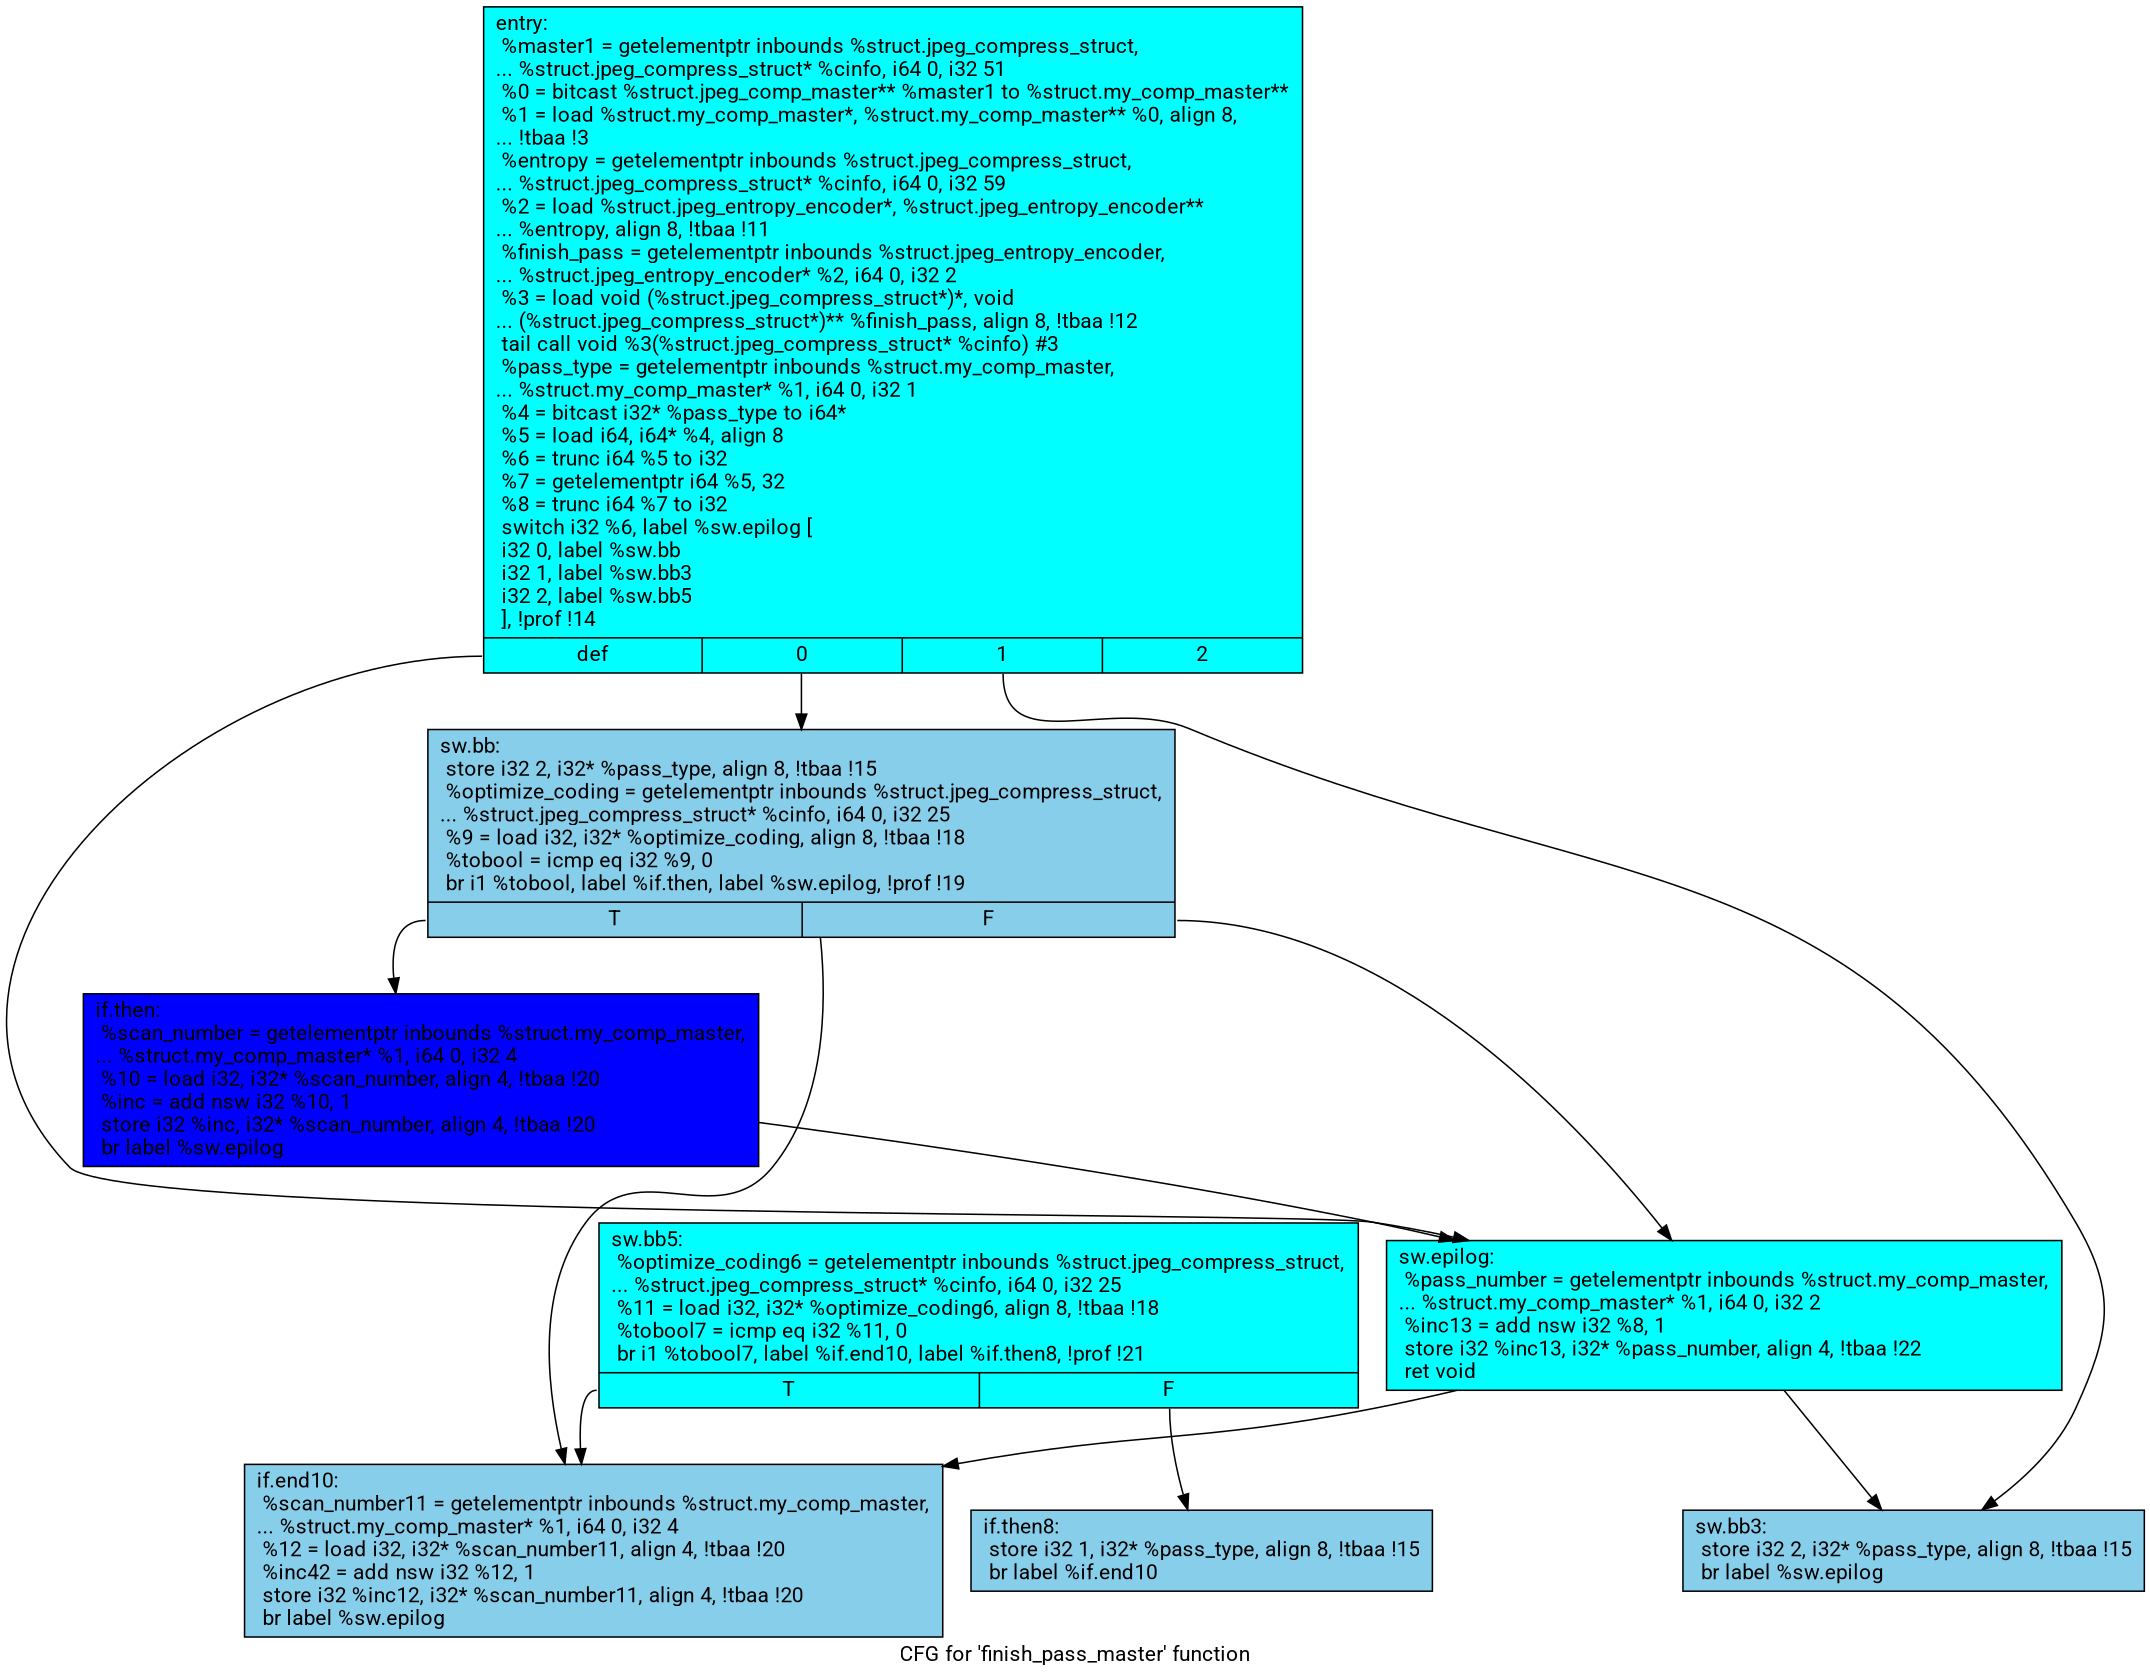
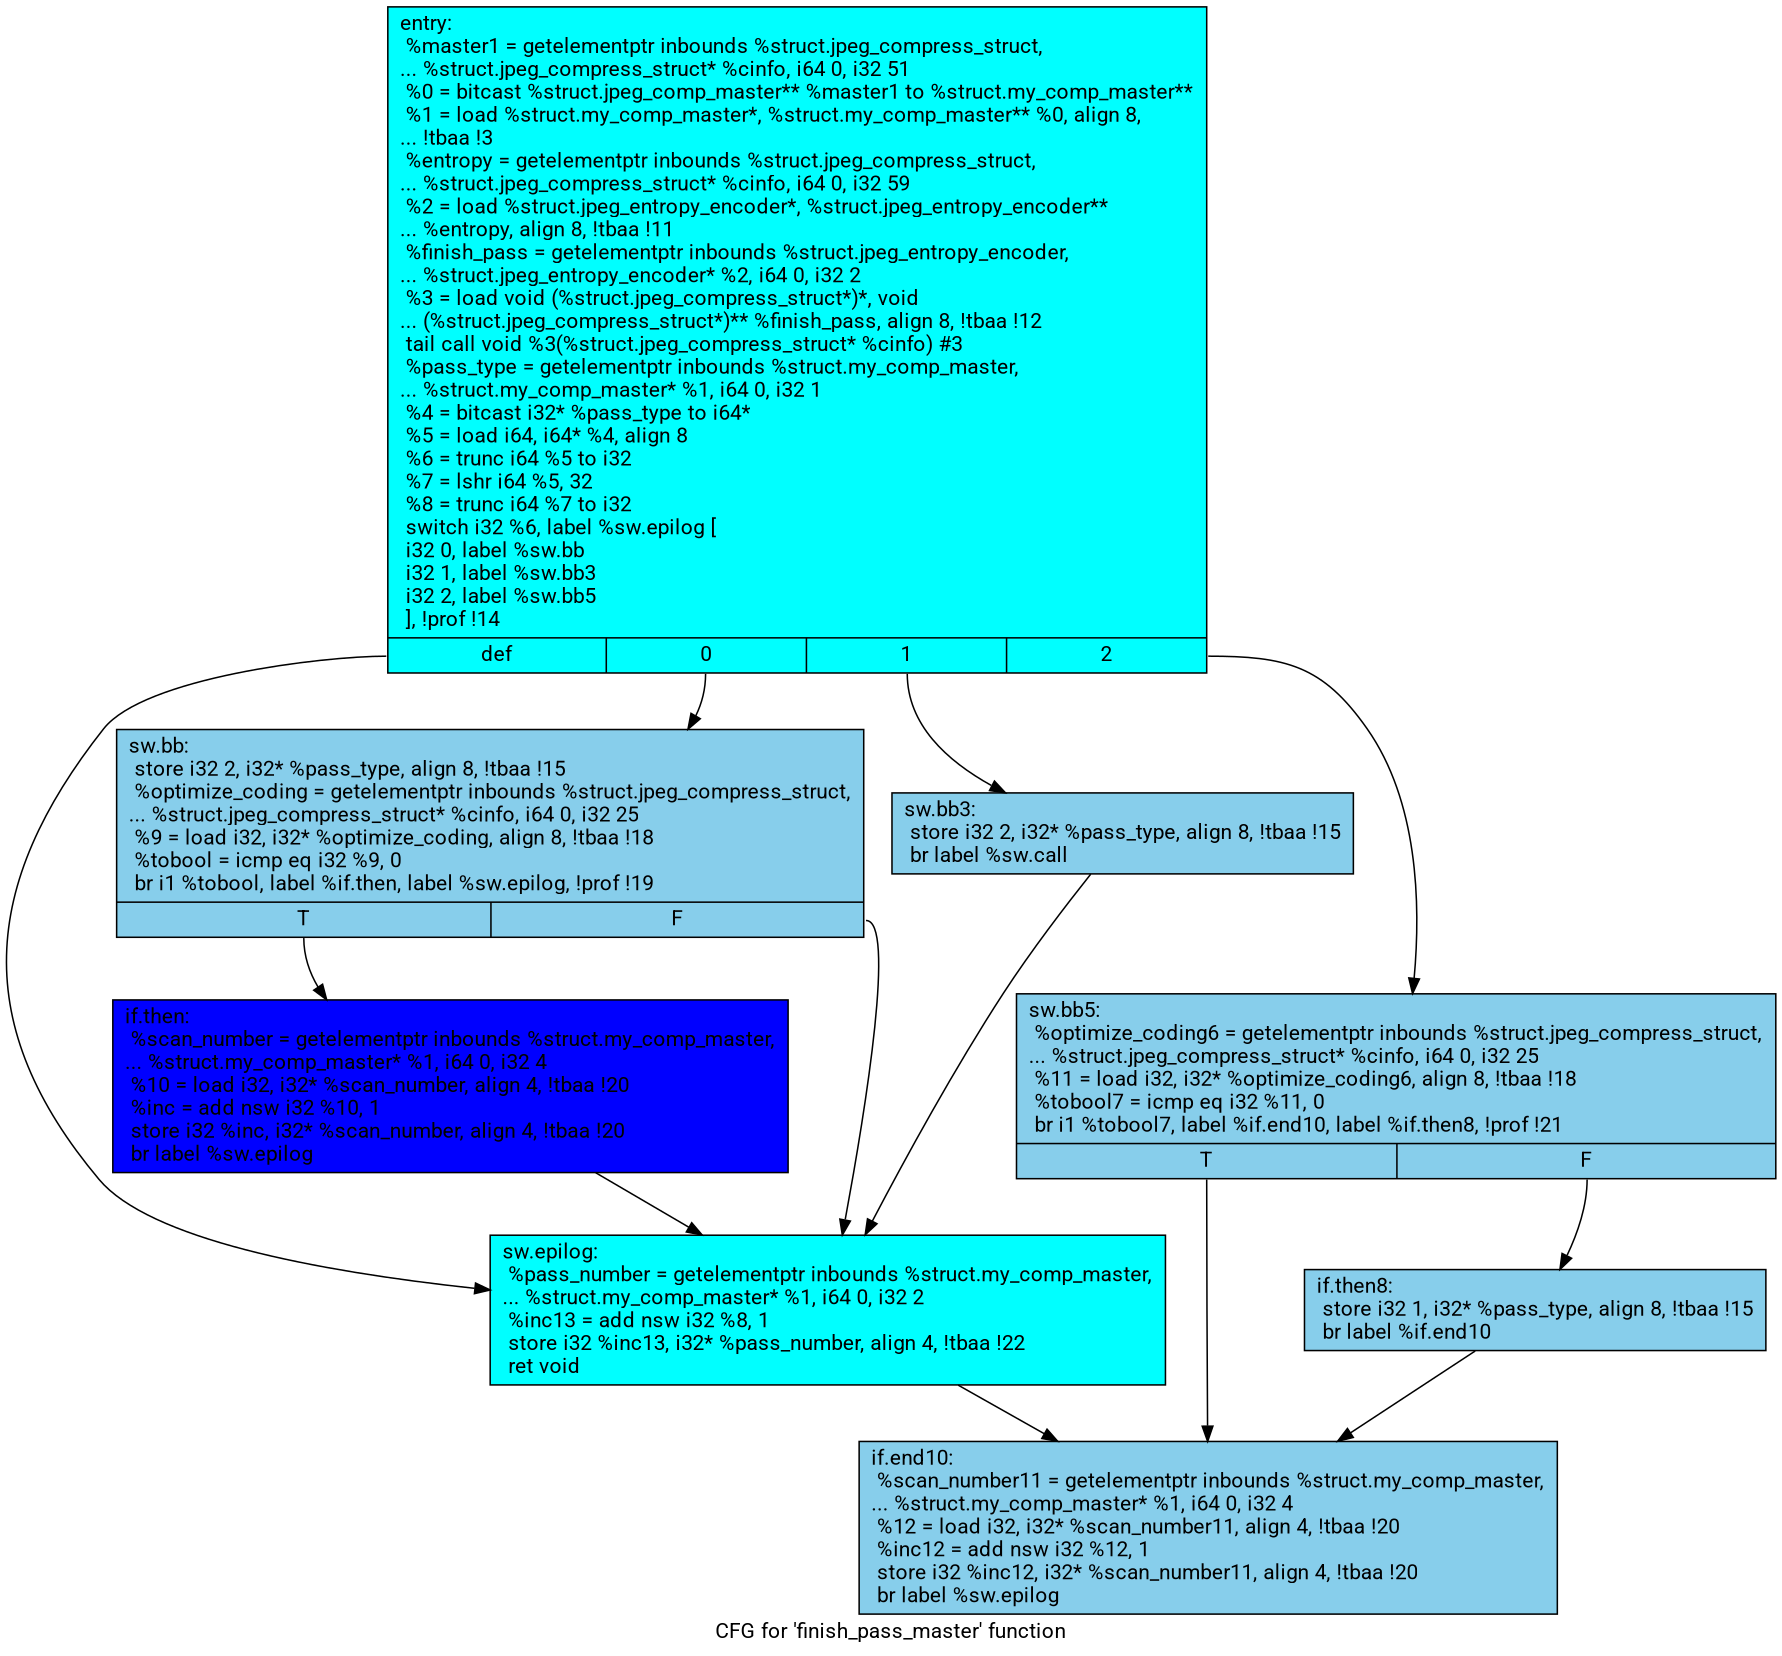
node "entry:": text "%7 = getelementptr i64 %5, 32" -> "%7 = lshr i64 %5, 32"
edge "entry:" -> "sw.bb5:": added
edge "sw.bb:" -> "if.end10:": now "if.then8:" -> "if.end10:"
node "sw.bb5:": fillcolor cyan -> skyblue
edge "sw.epilog:" -> "sw.bb3:": reversed
node "if.end10:": text "%inc42 = add nsw i32 %12, 1" -> "%inc12 = add nsw i32 %12, 1"
node "sw.bb3:": text "br label %sw.epilog" -> "br label %sw.call"
